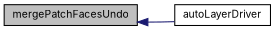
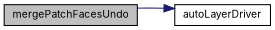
edge "autoLayerDriver" -> "mergePatchFacesUndo": reversed
